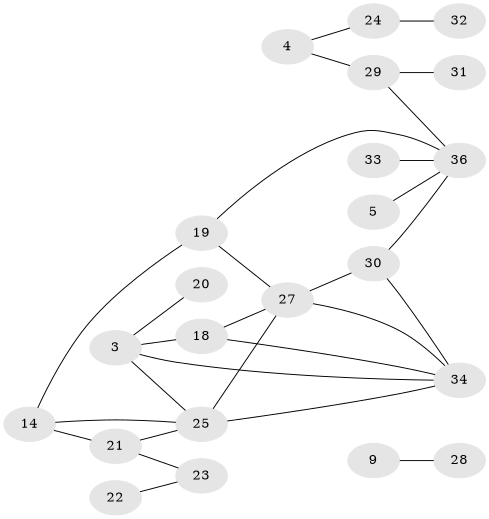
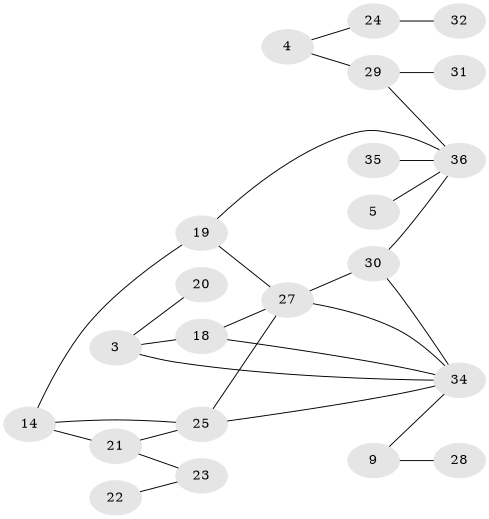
node "33": label "33" -> "35"
edge "3" -- "25": removed
edge "34" -- "9": added
